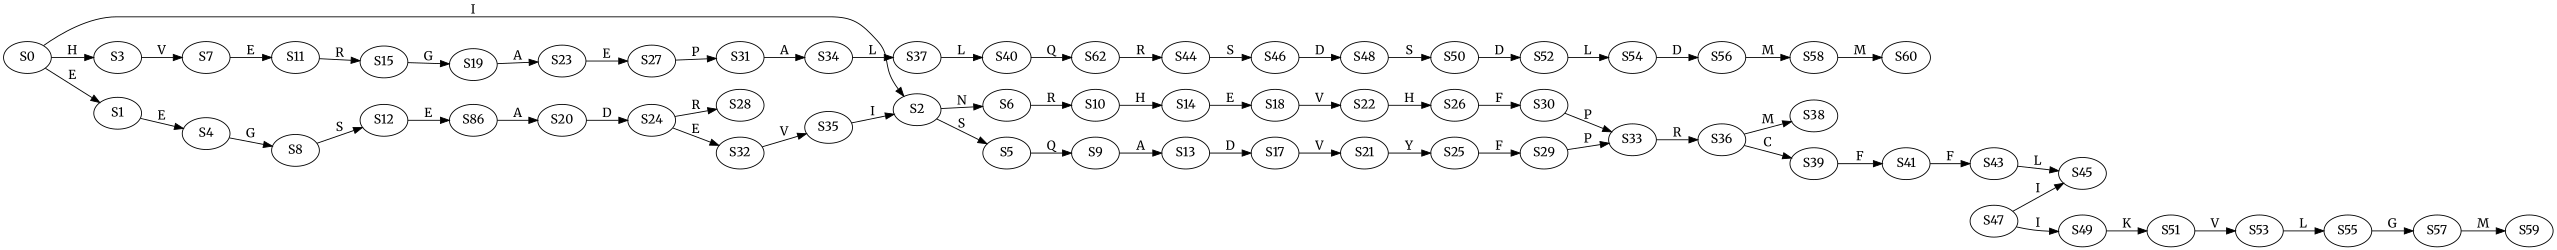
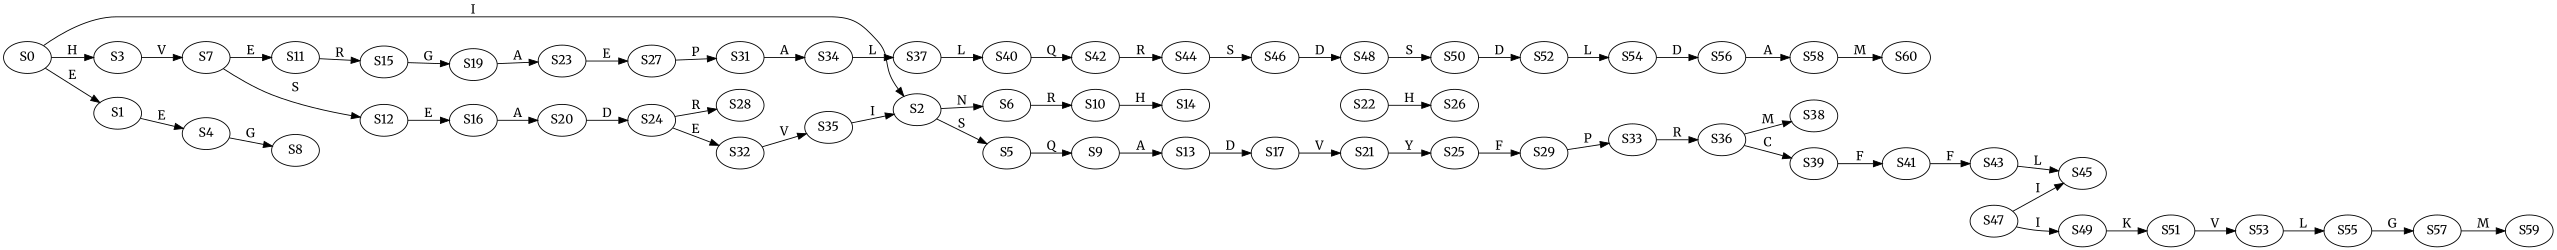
edge "S56" -> "S58": label "M" -> "A"
node "S62": label "S62" -> "S42"
node "S18": removed
node "S30": removed
node "S86": label "S86" -> "S16"
edge "S8" -> "S12": now "S7" -> "S12"
